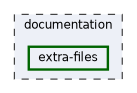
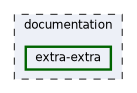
node "extra-files": label "extra-files" -> "extra-extra"
